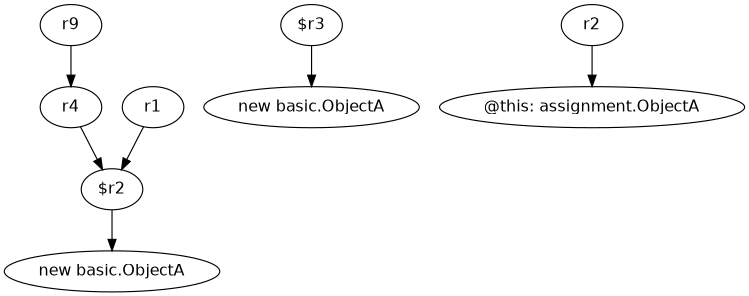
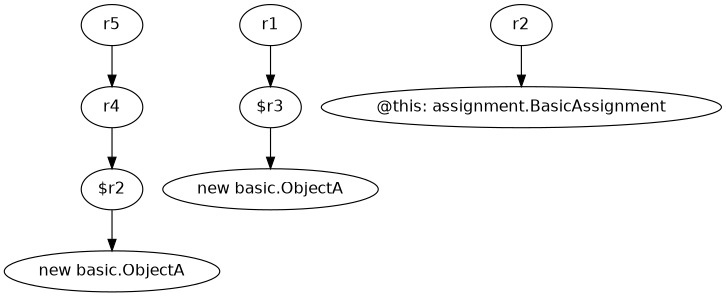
node "r9": label "r9" -> "r5"
node "@this: assignment.ObjectA": label "@this: assignment.ObjectA" -> "@this: assignment.BasicAssignment"
edge "r1" -> "$r2": now "r1" -> "$r3"
